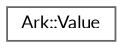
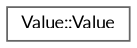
node "Ark::Value": label "Ark::Value" -> "Value::Value"
